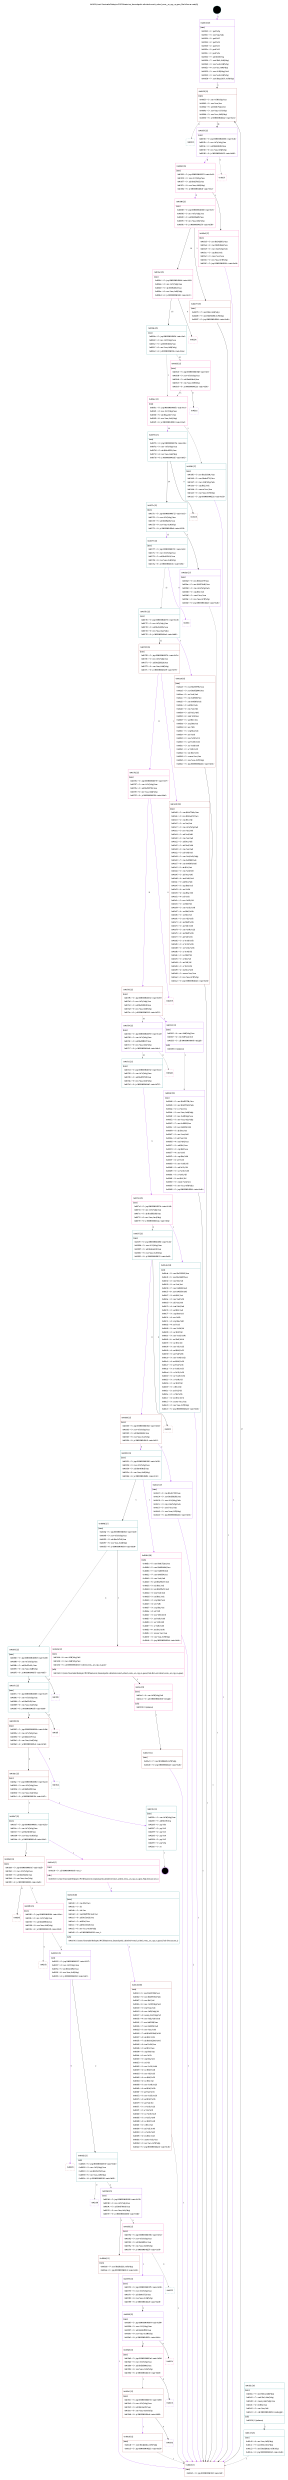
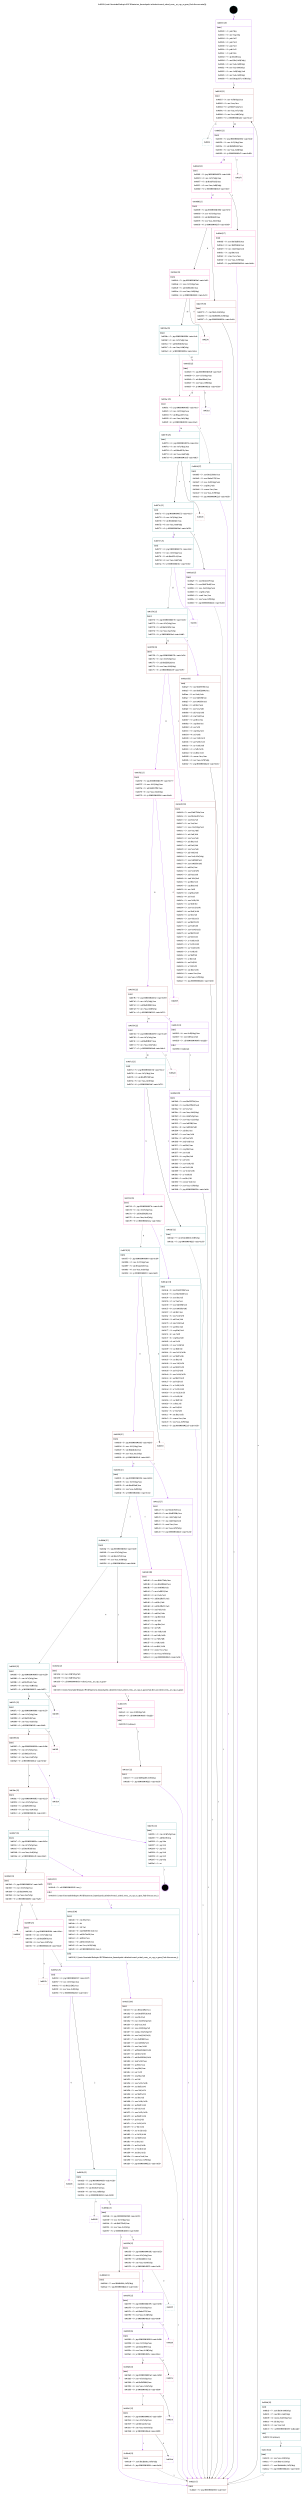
node "0x401da5 [12]": added
node "0x401a18": added
